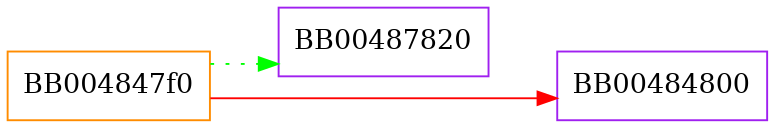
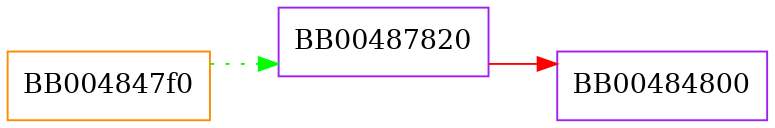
edge "BB004847f0" -> "BB00484800": now "BB00487820" -> "BB00484800"
